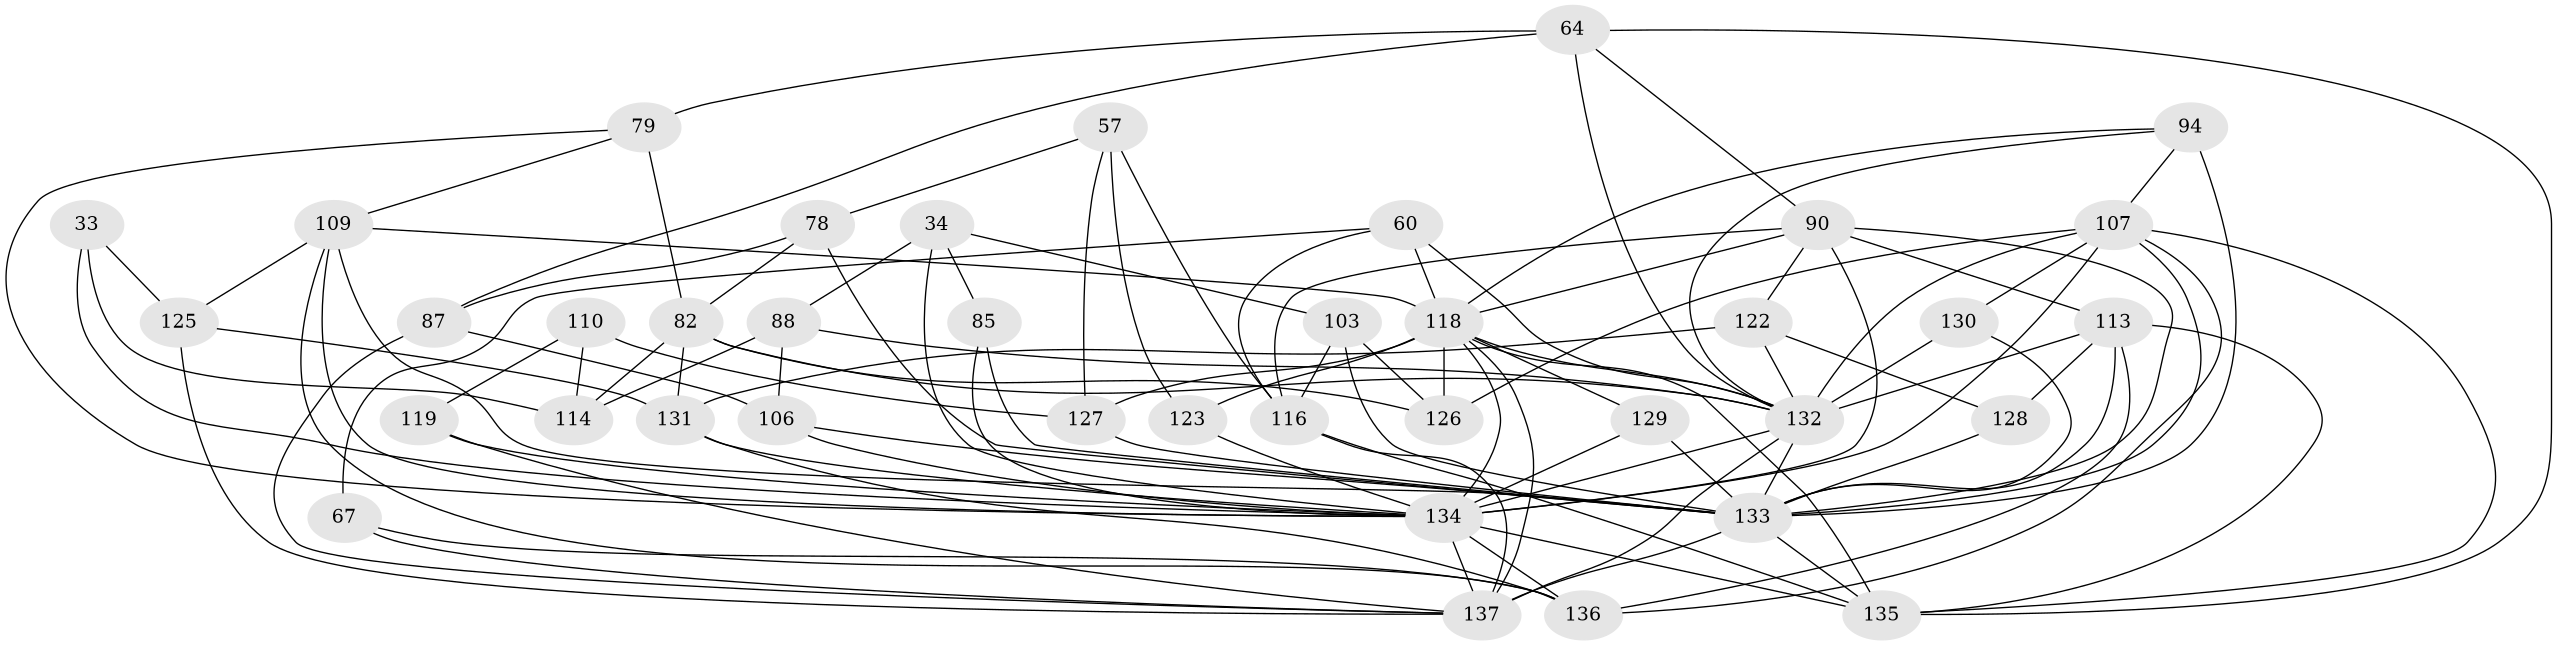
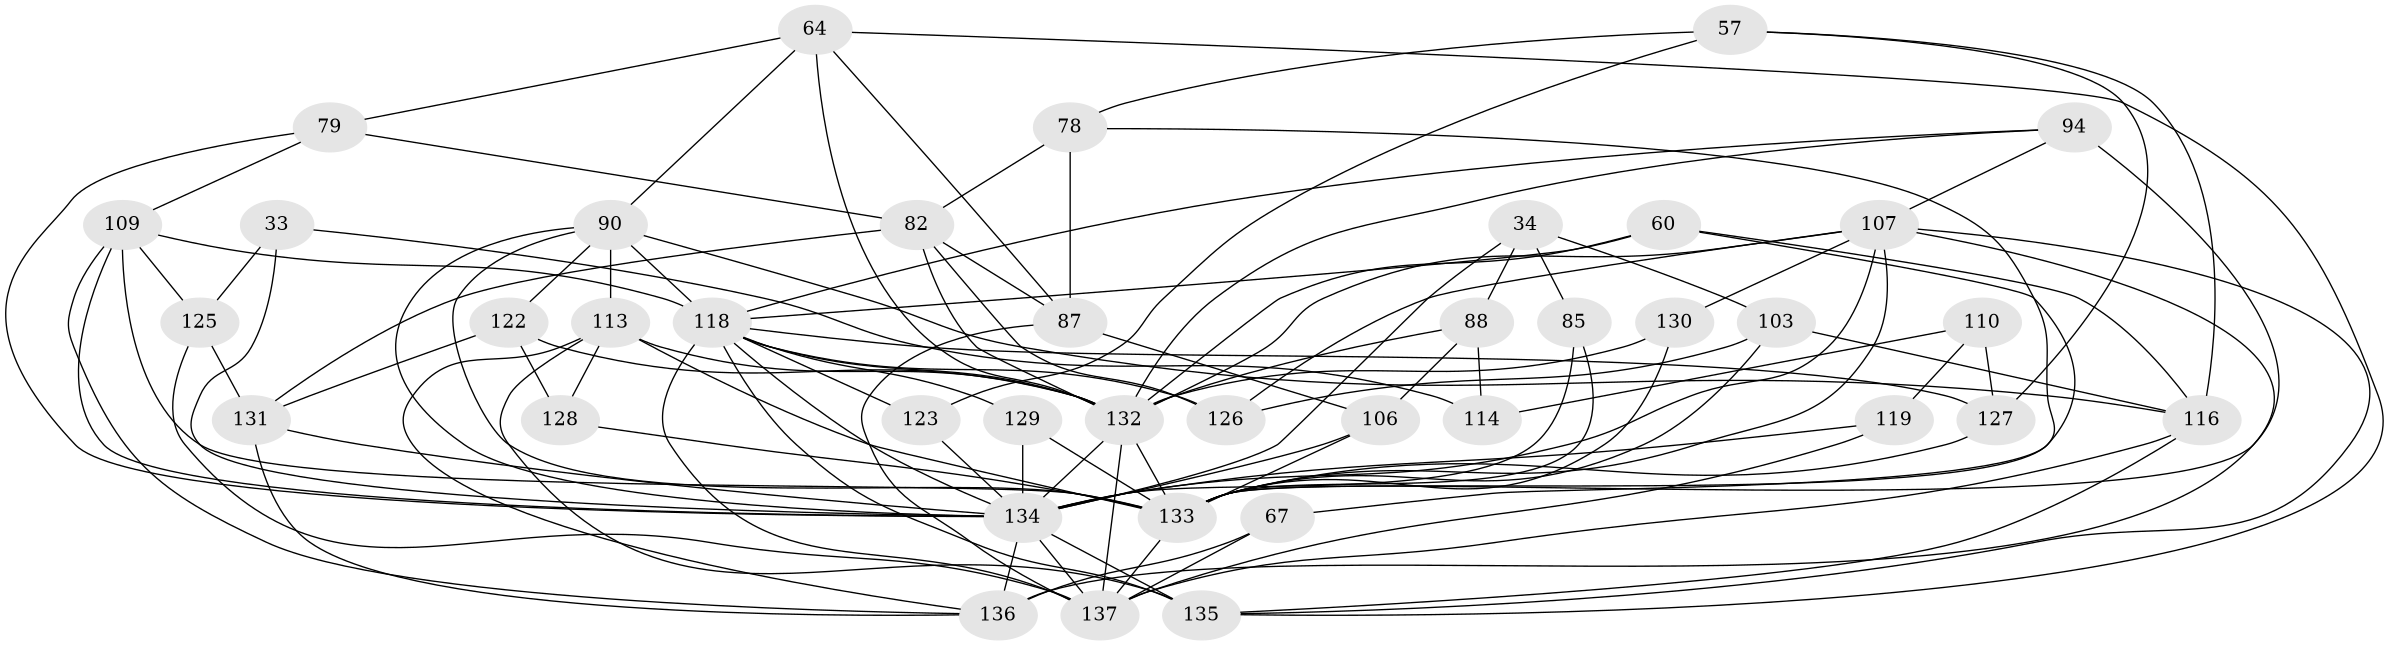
edge "82" -- "114": now "82" -- "87"
edge "133" -- "135": removed
